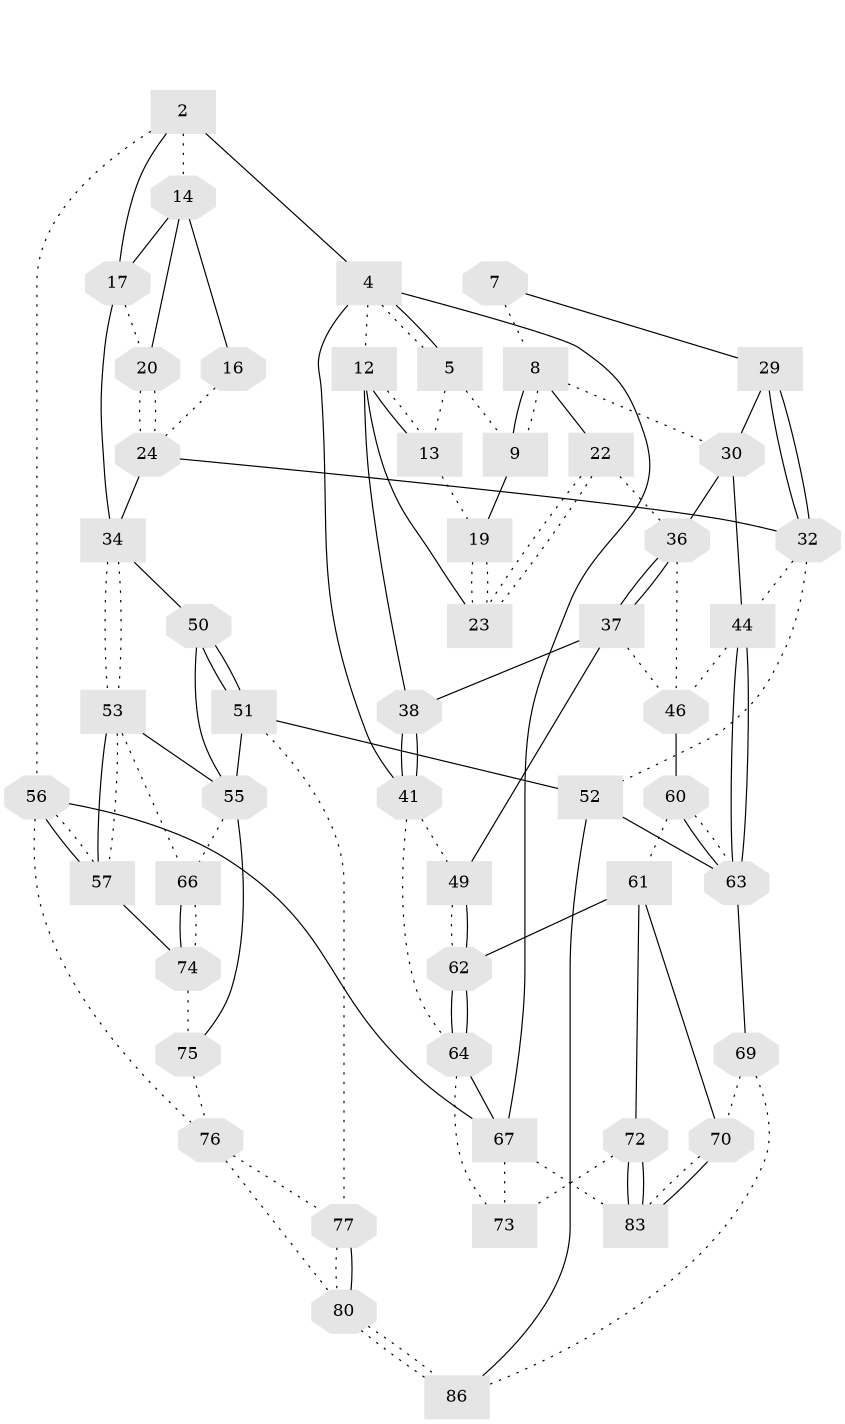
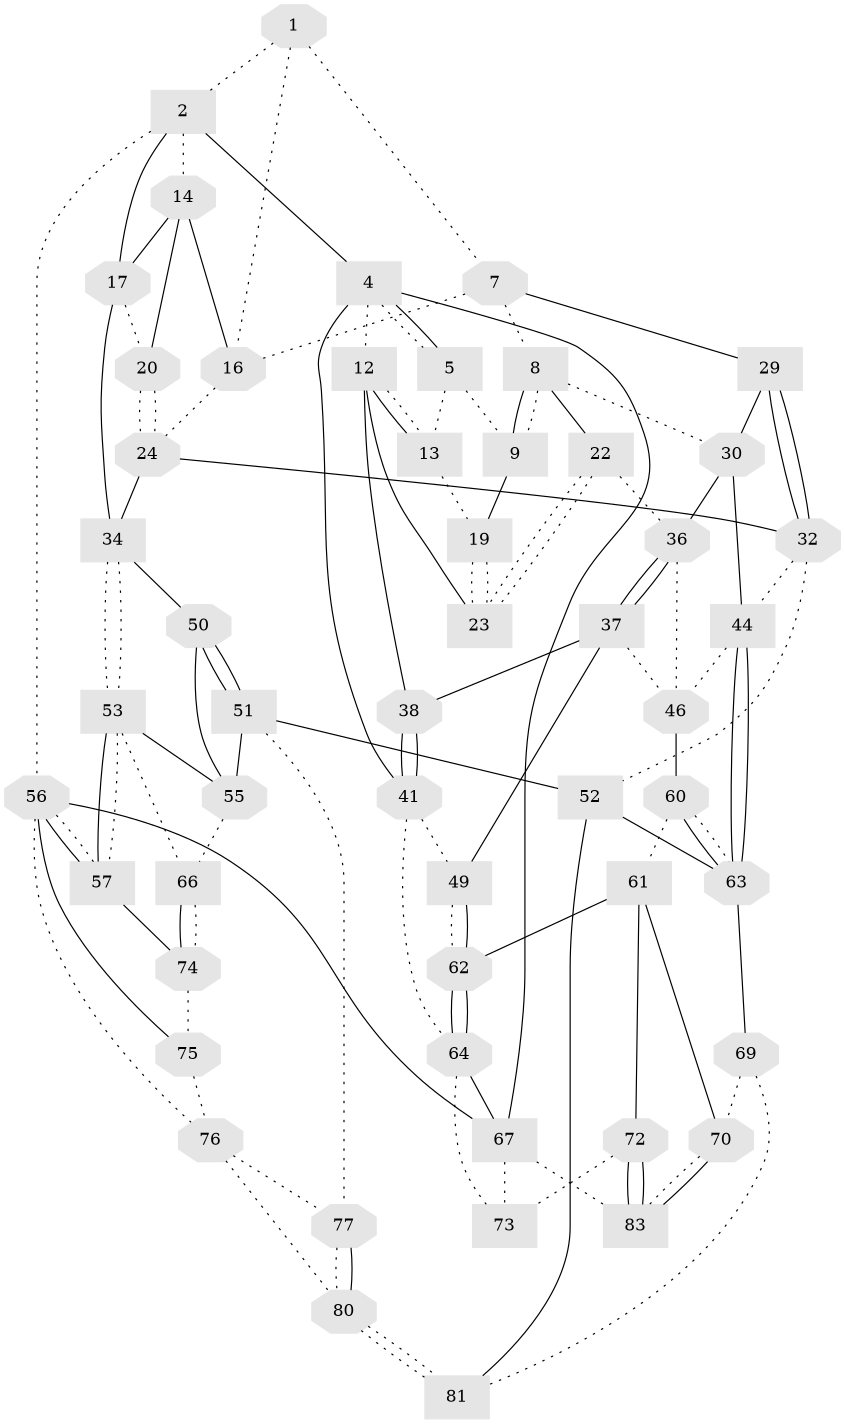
node "1": added
edge "7" -- "16": added
edge "55" -- "75": now "56" -- "75"
node "86": label "86" -> "81"
